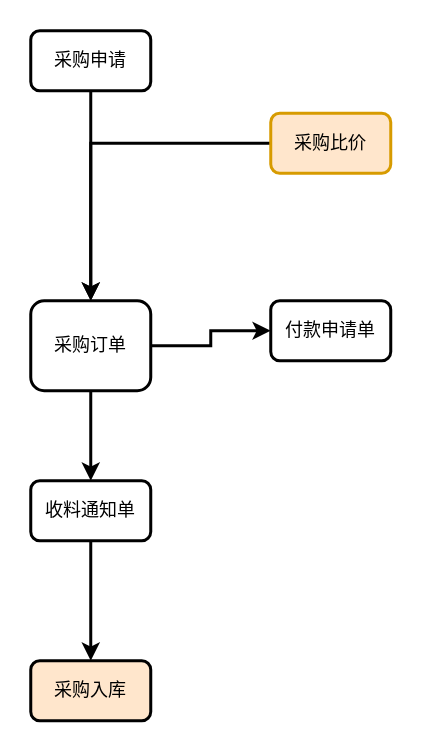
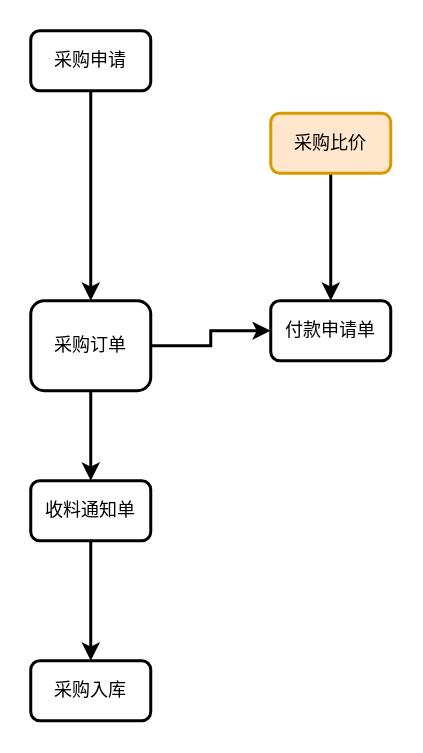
edge "采购比价" -> "采购订单": now "采购比价" -> "付款申请单"
node "采购入库": fillcolor #ffe6cc -> #ffffff
